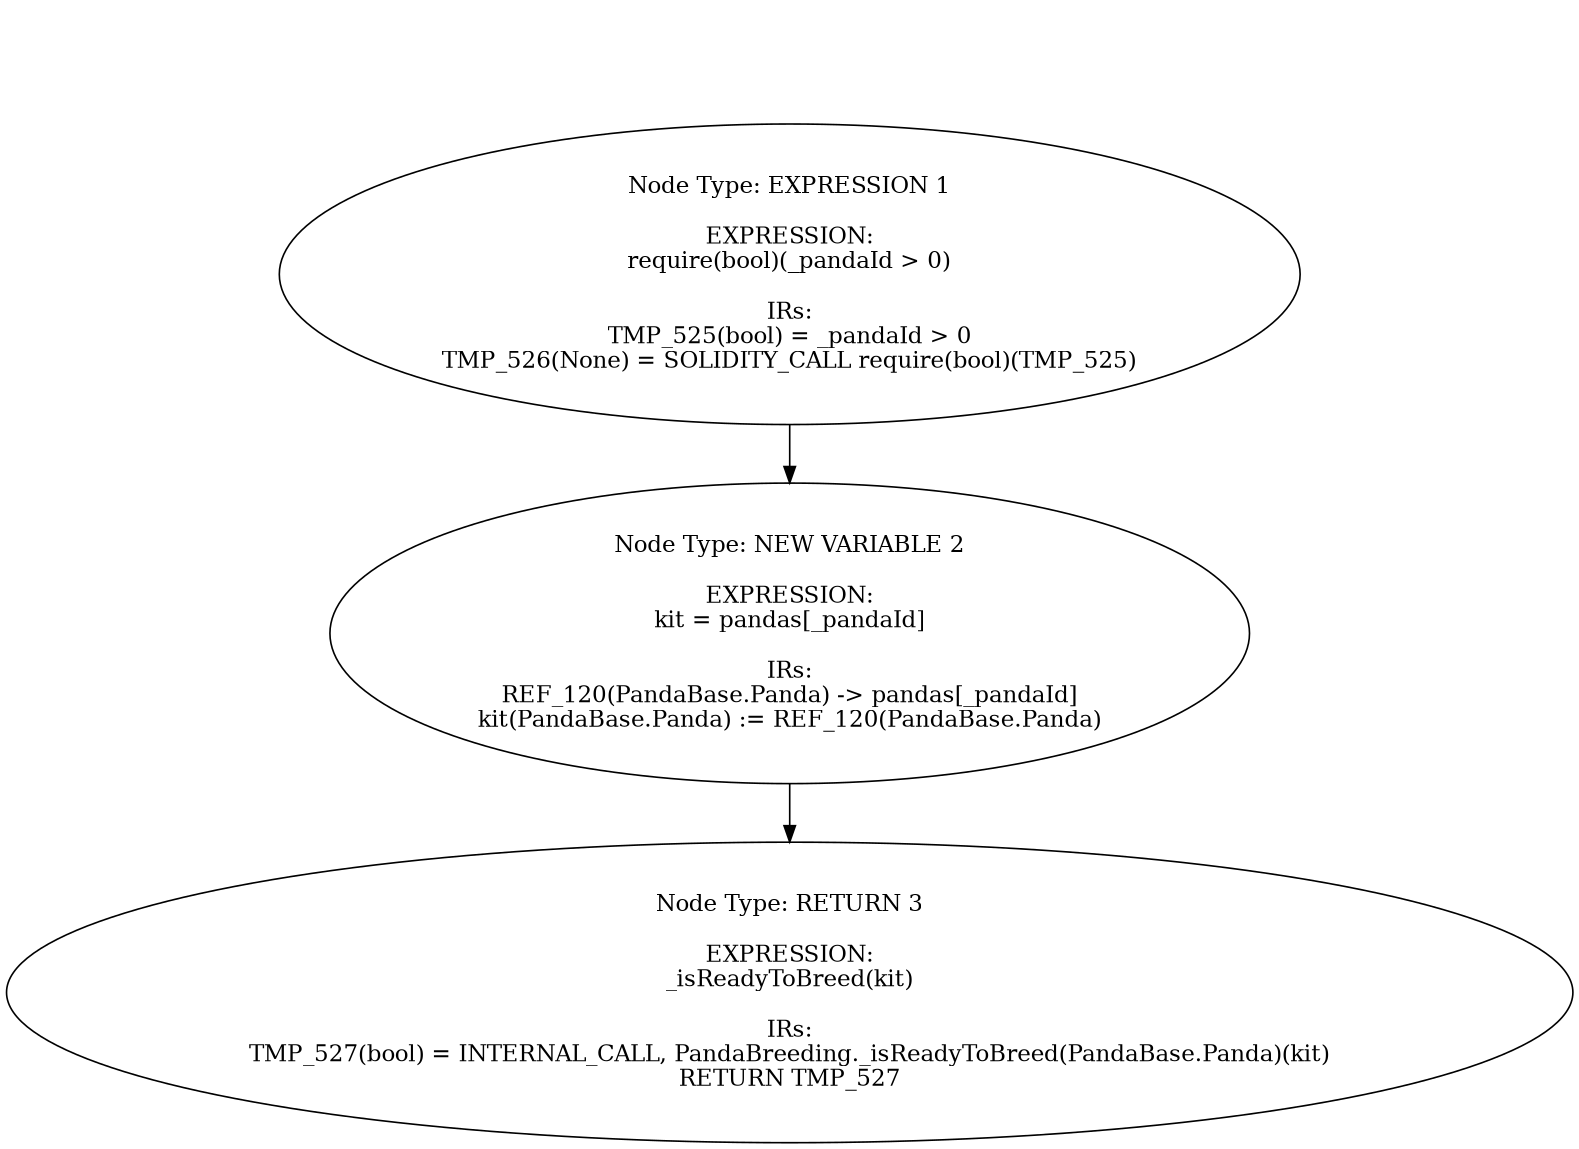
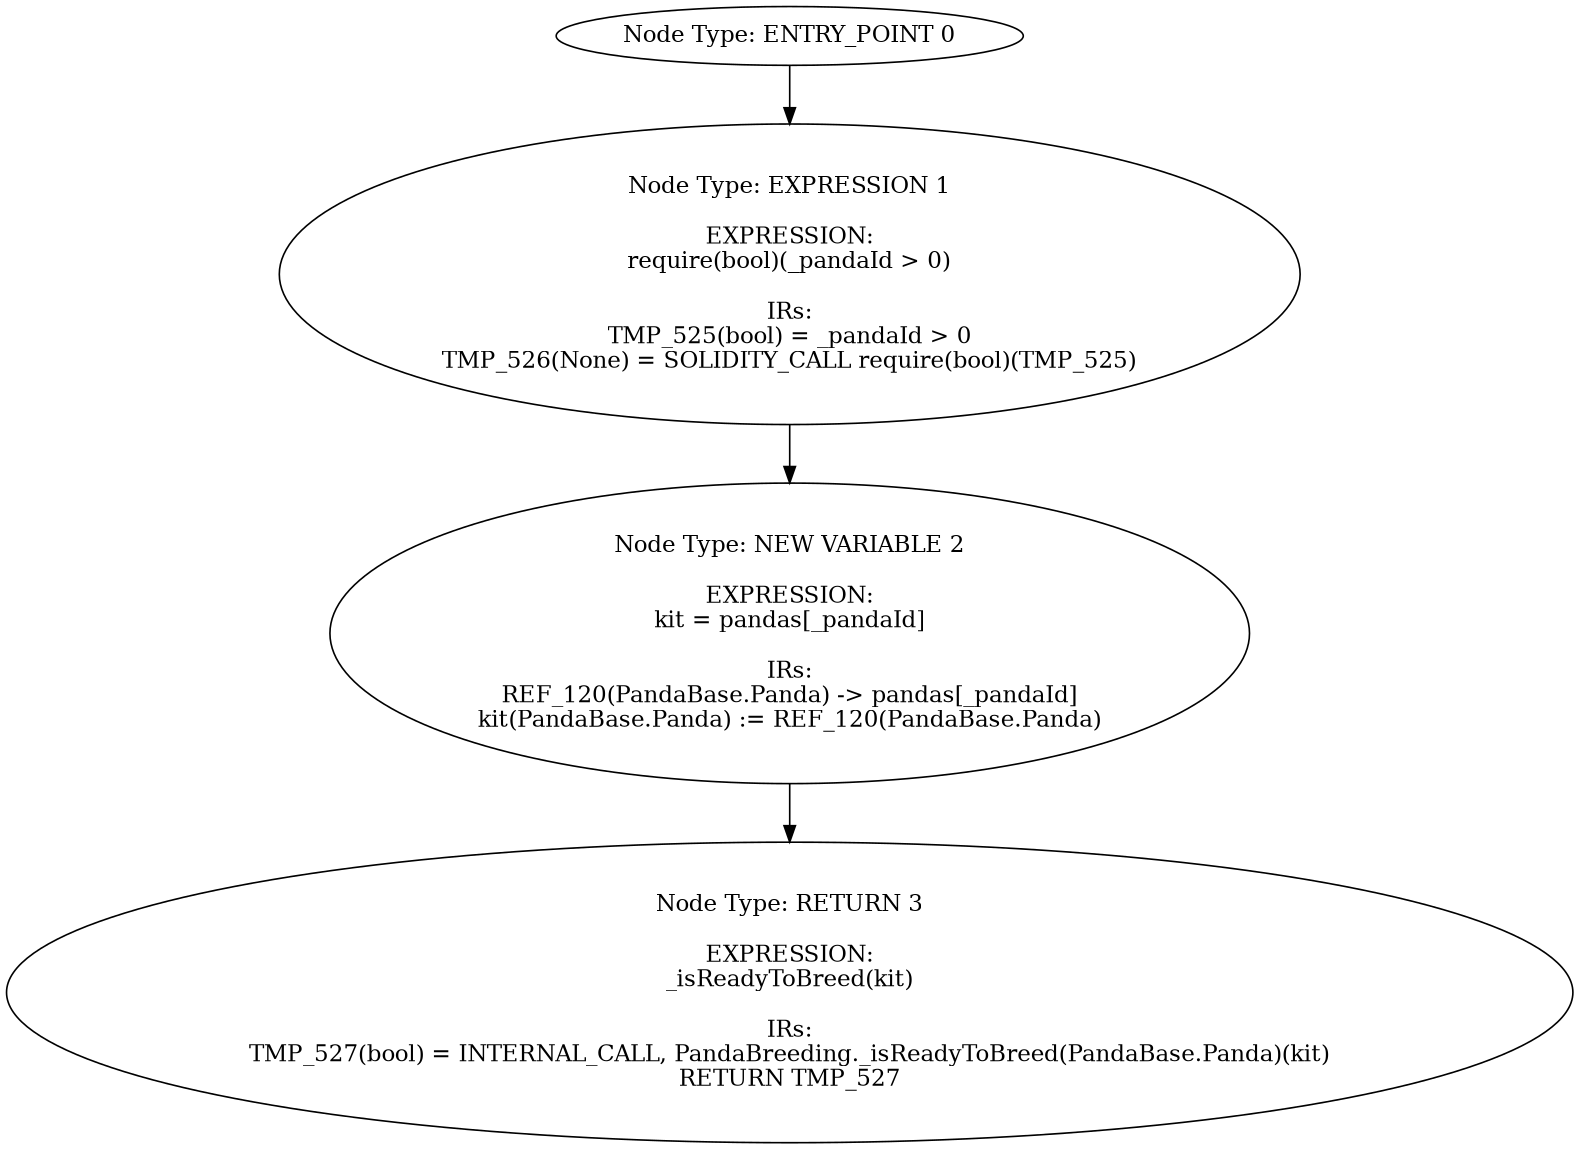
node "Node Type: ENTRY_POINT 0": added
